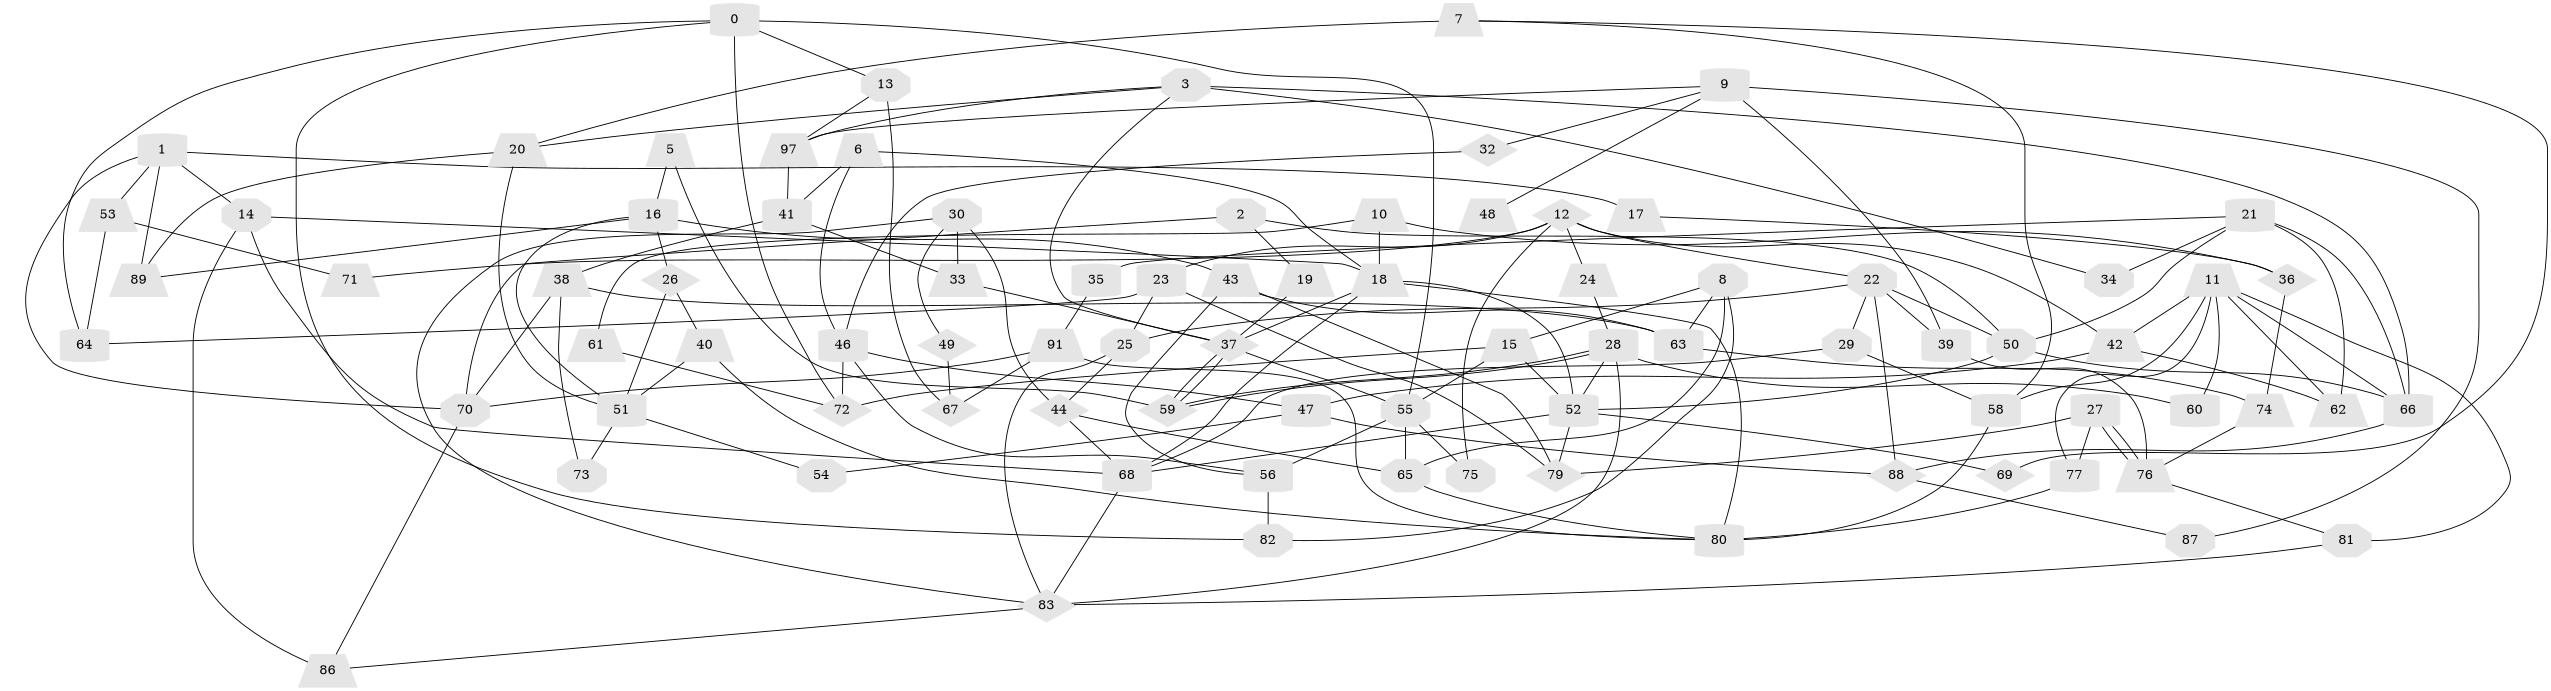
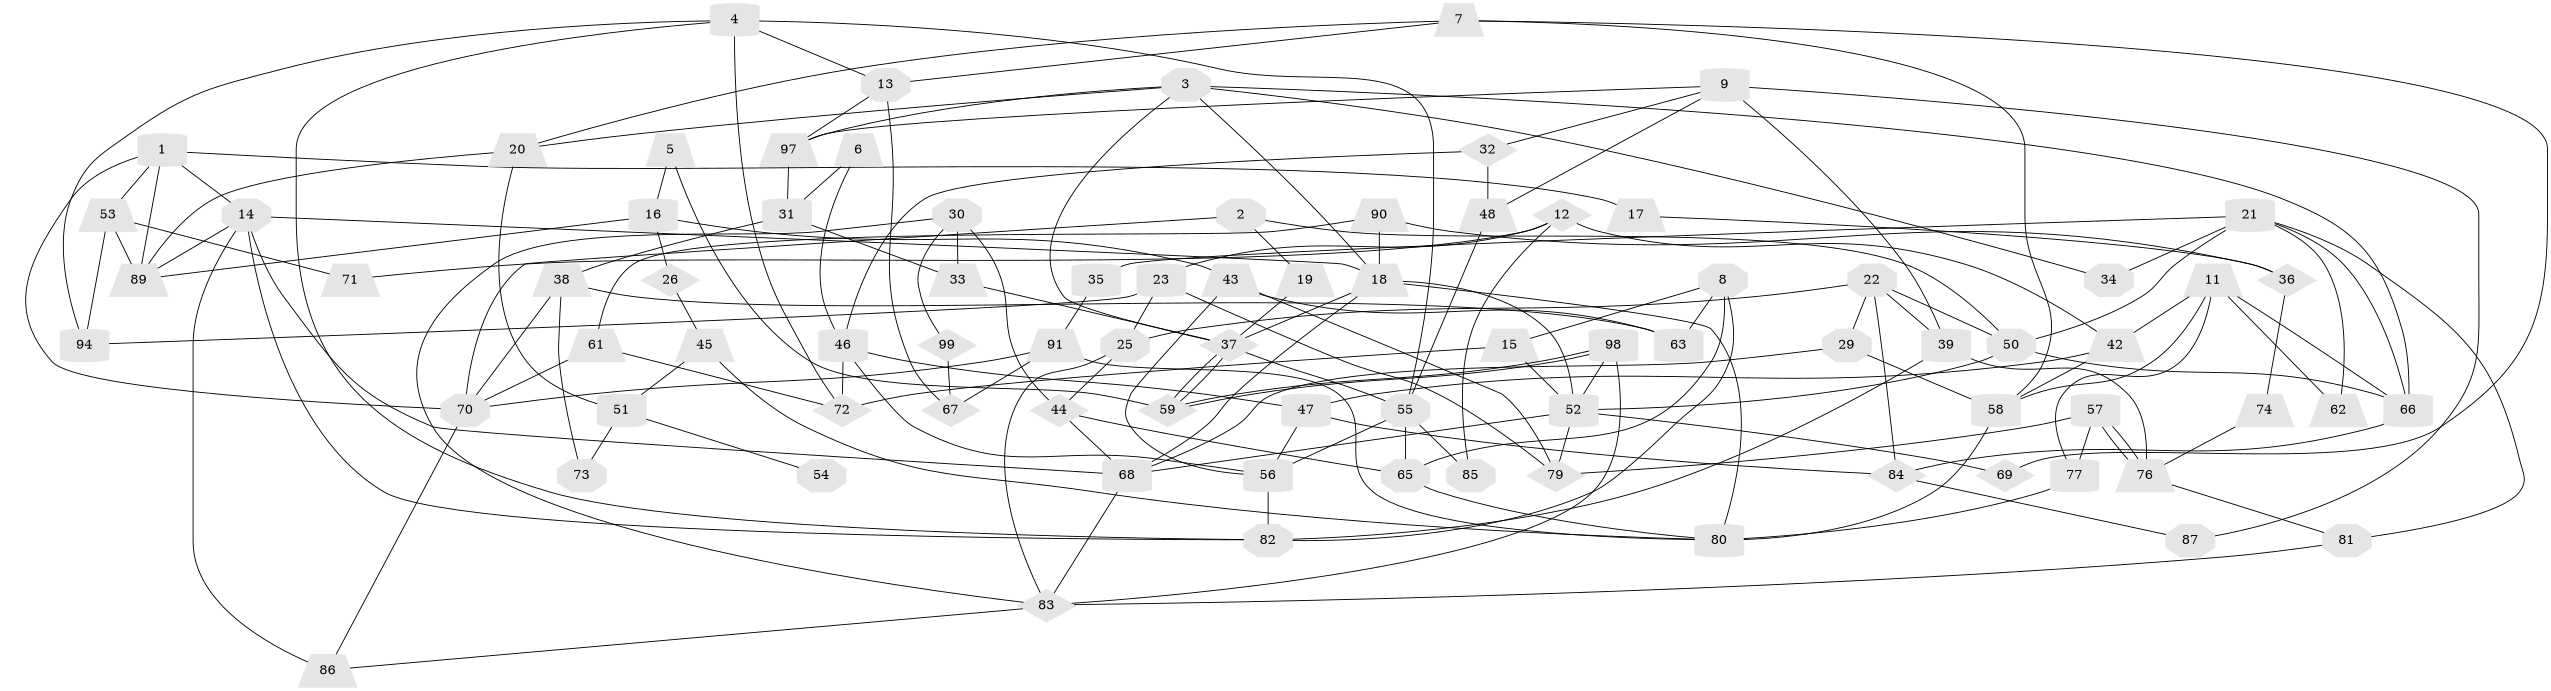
node "0": label "0" -> "4"
edge "7" -- "13": added
edge "6" -- "18": now "3" -- "18"
edge "32" -- "48": added
node "41": label "41" -> "31"
node "10": label "10" -> "90"
edge "14" -- "89": added
edge "53" -- "89": added
edge "12" -- "22": removed
node "24": removed
edge "16" -- "51": removed
edge "26" -- "51": removed
node "64": label "64" -> "94"
node "40": label "40" -> "45"
node "49": label "49" -> "99"
node "28": label "28" -> "98"
edge "63" -- "74": removed
edge "42" -- "62": now "42" -- "58"
edge "61" -- "70": added
edge "15" -- "55": now "48" -- "55"
edge "11" -- "81": now "21" -- "81"
node "27": label "27" -> "57"
node "60": removed
edge "47" -- "54": now "47" -- "56"
node "75": label "75" -> "85"
node "88": label "88" -> "84"
edge "39" -- "82": added
edge "14" -- "82": added
